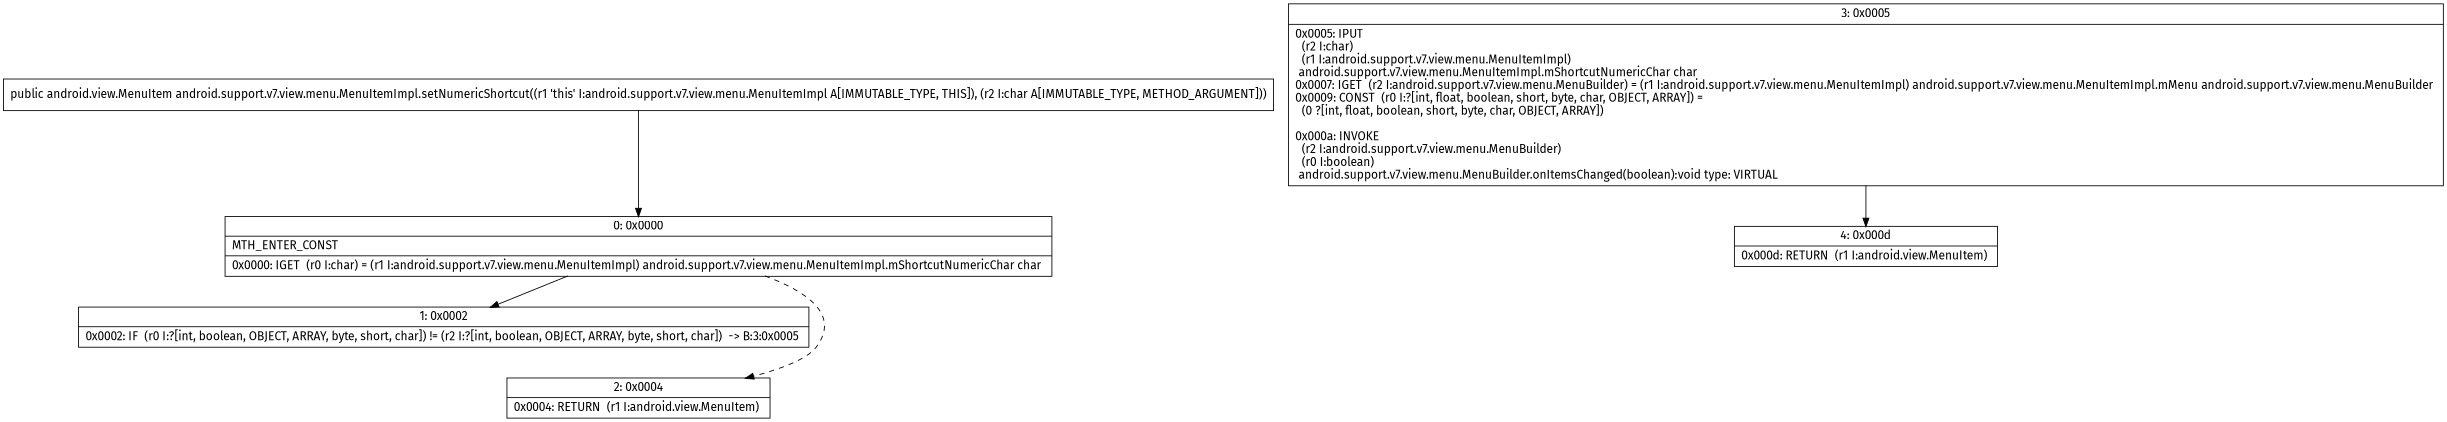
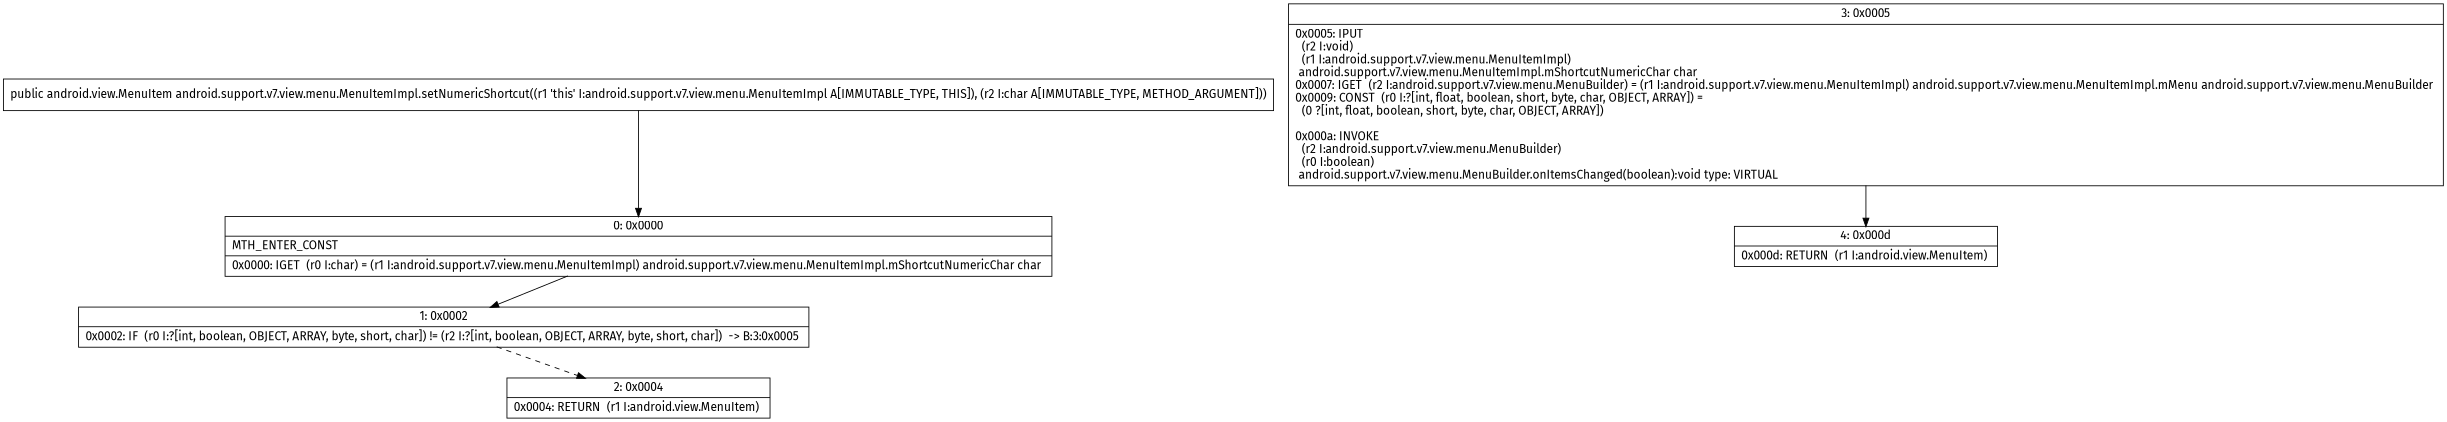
node "3: 0x0005": text "(r2 I:char)" -> "(r2 I:void)"
edge "0: 0x0000" -> "2: 0x0004": now "1: 0x0002" -> "2: 0x0004"
